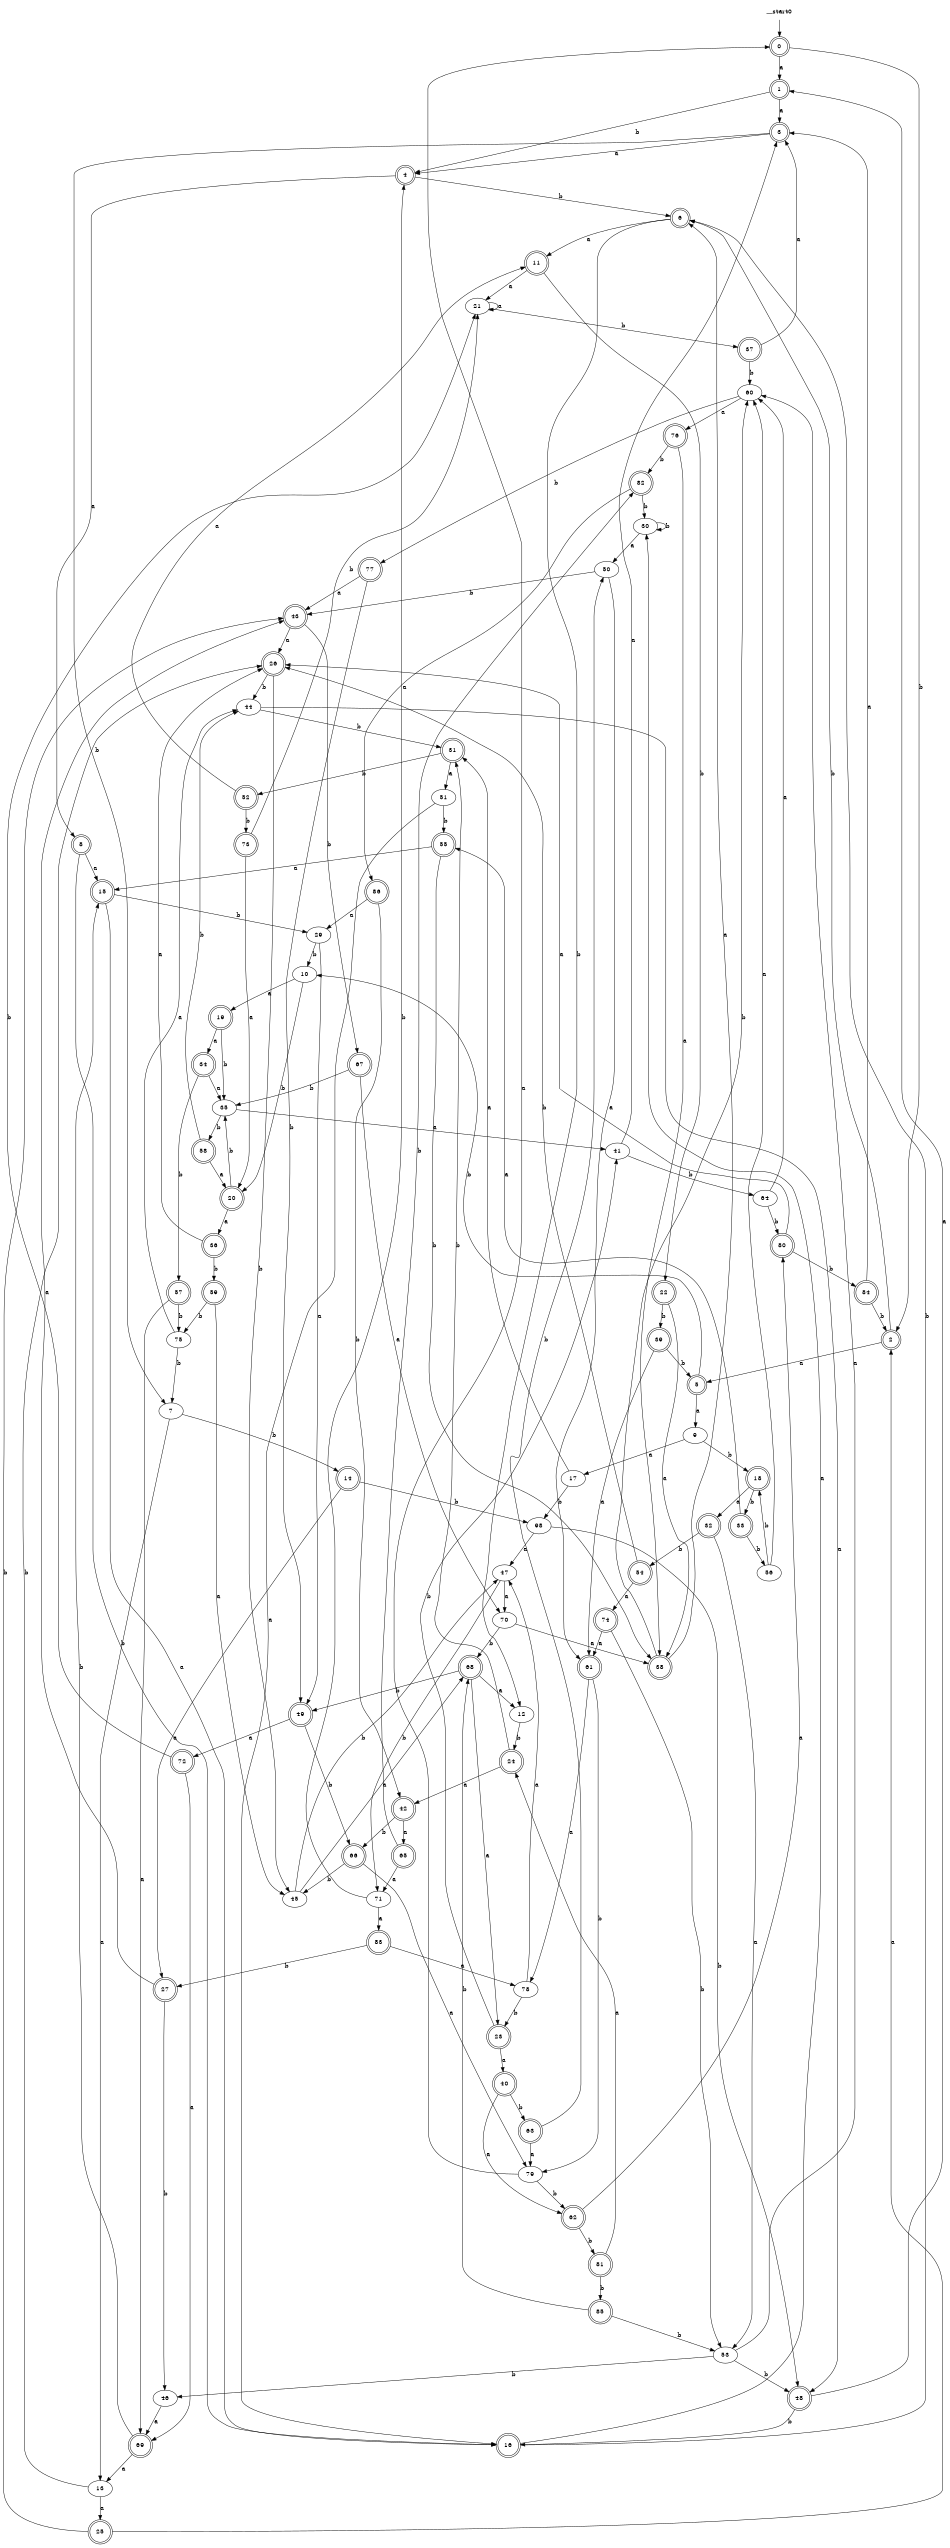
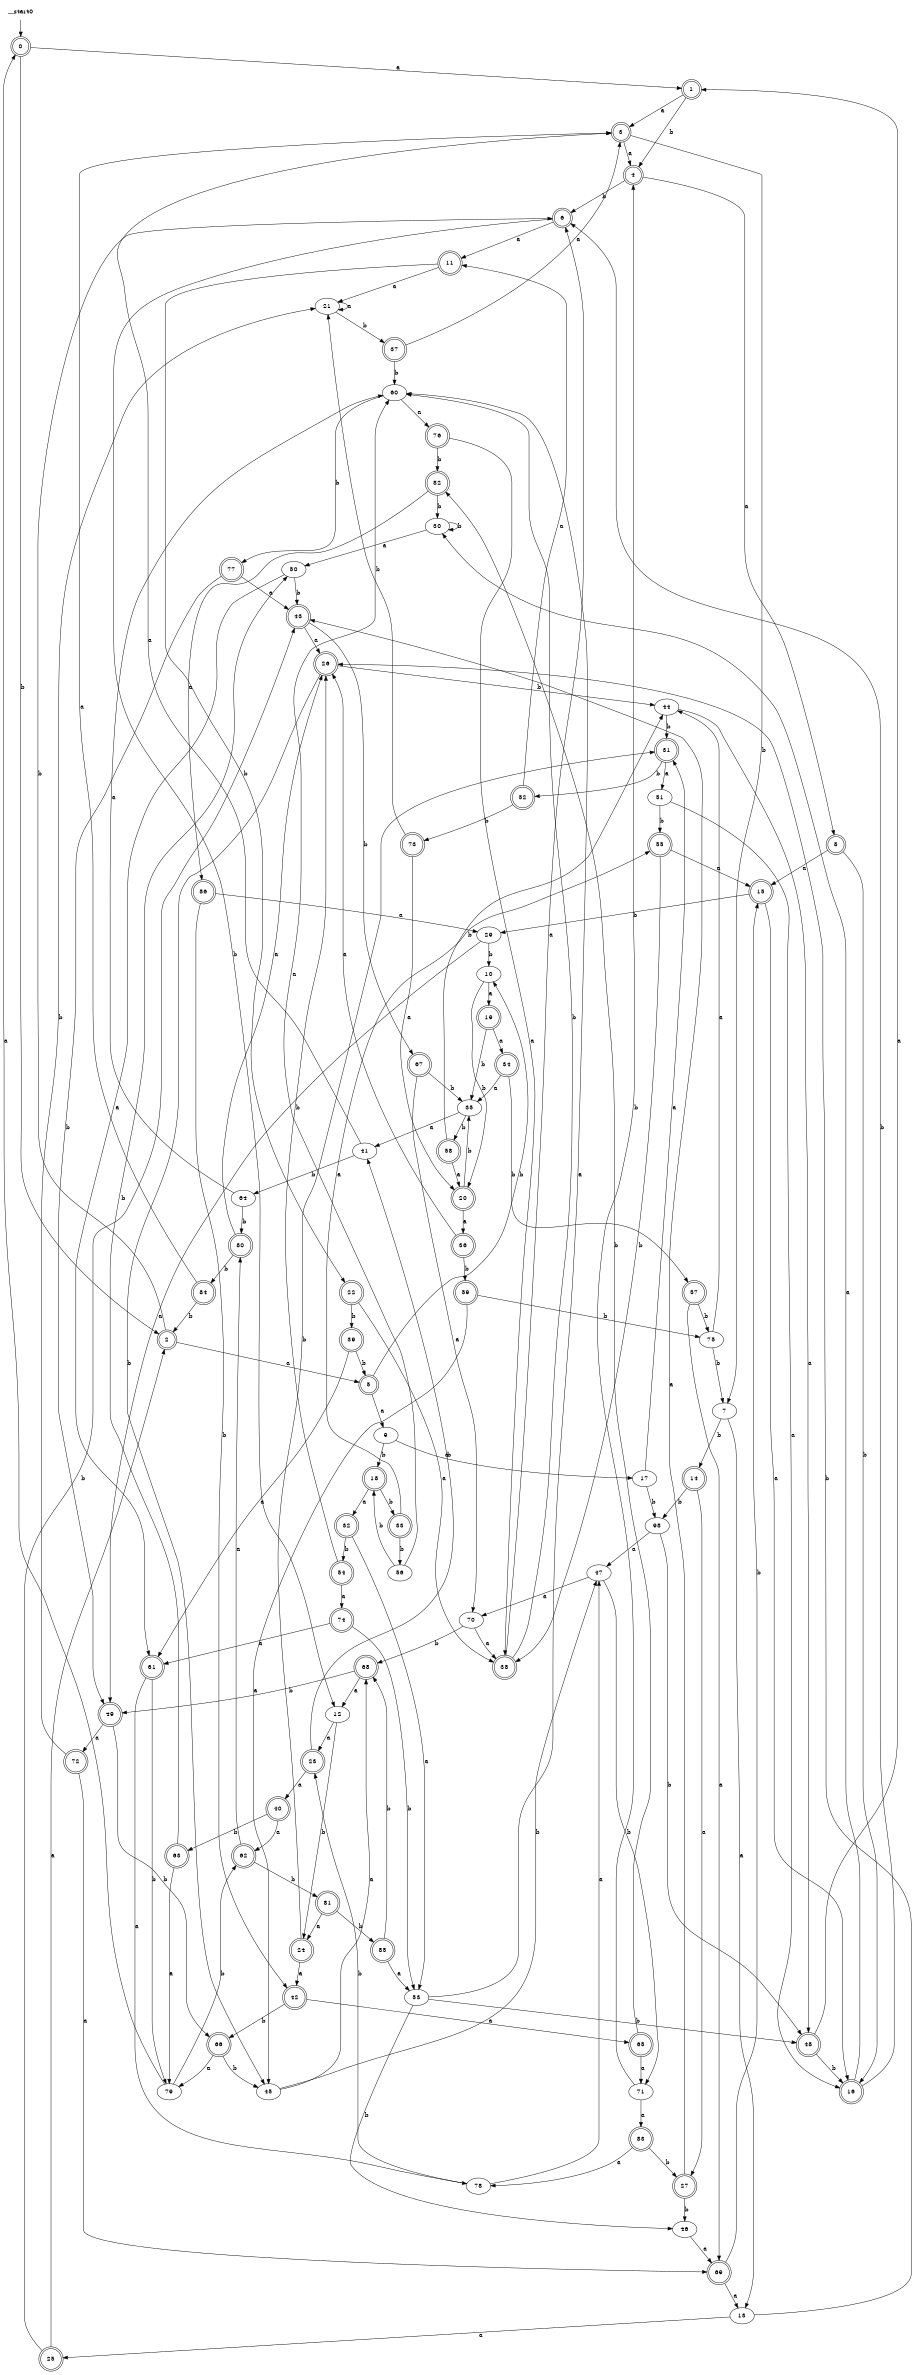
edge "68" -> "23": now "12" -> "23"
edge "85" -> "53": label "b" -> "a"
